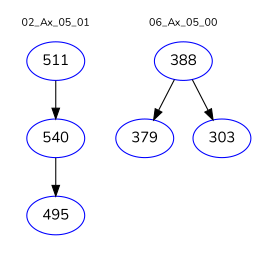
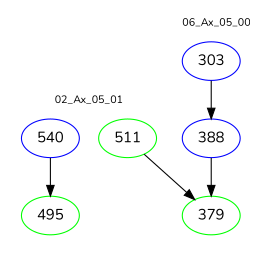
node "511": color blue -> green
edge "511" -> "540": now "511" -> "379"
edge "388" -> "303": reversed
node "379": color blue -> green
node "495": color blue -> green
